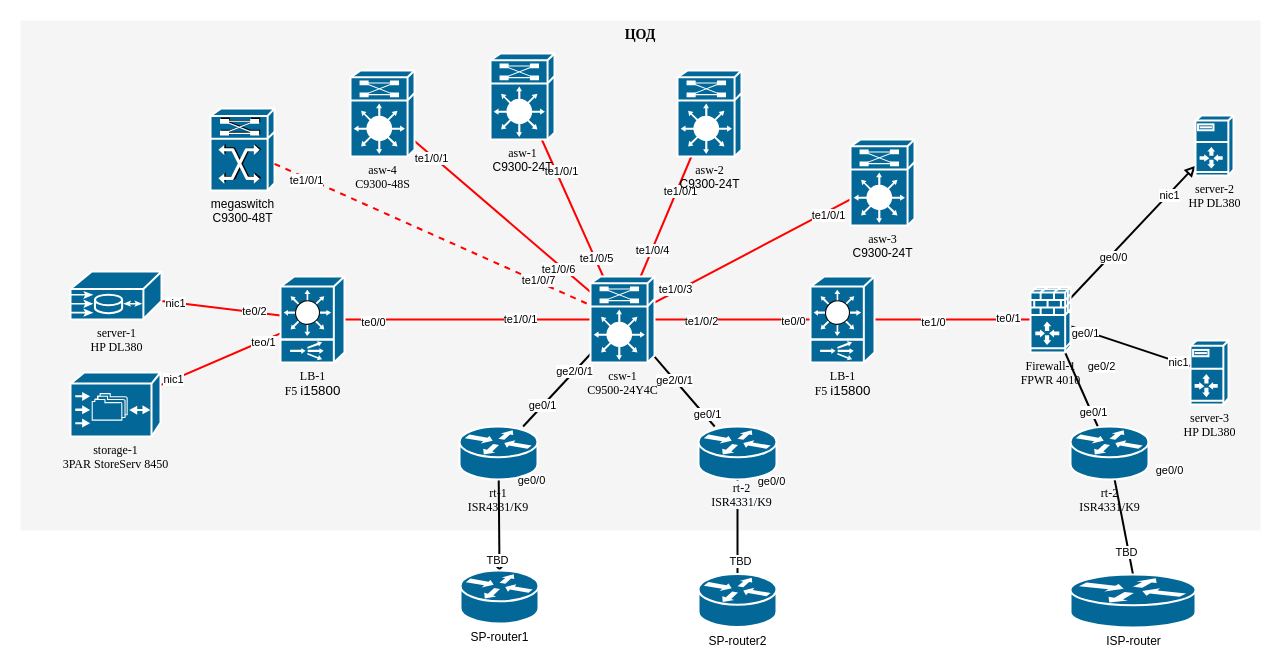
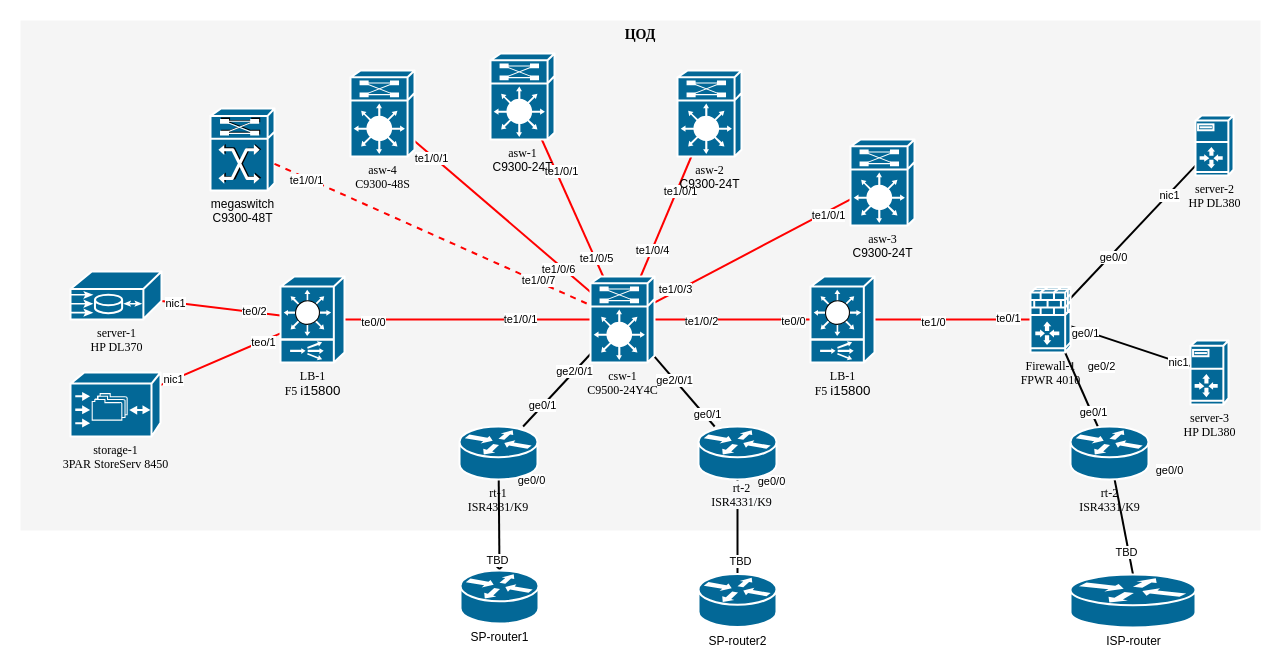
edge "Firewall-1 FPWR 4010" -> "server-2 HP DL380": arrowhead block -> none
node "server-1 HP DL380": label "server-1 HP DL380" -> "server-1 HP DL370"
